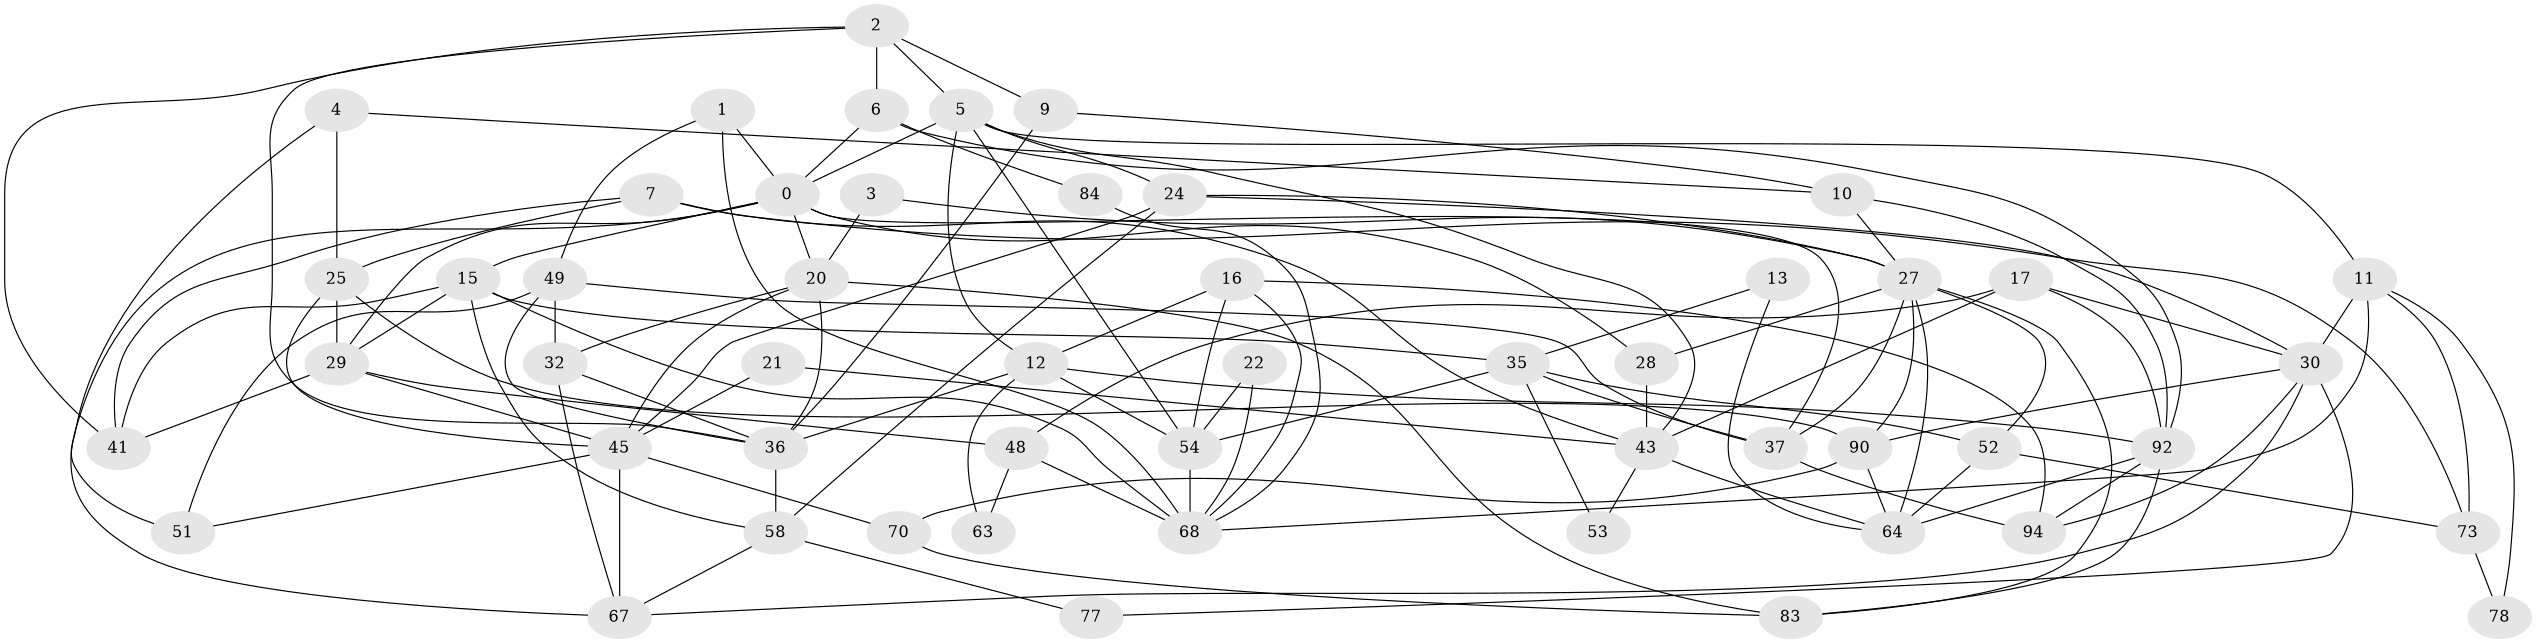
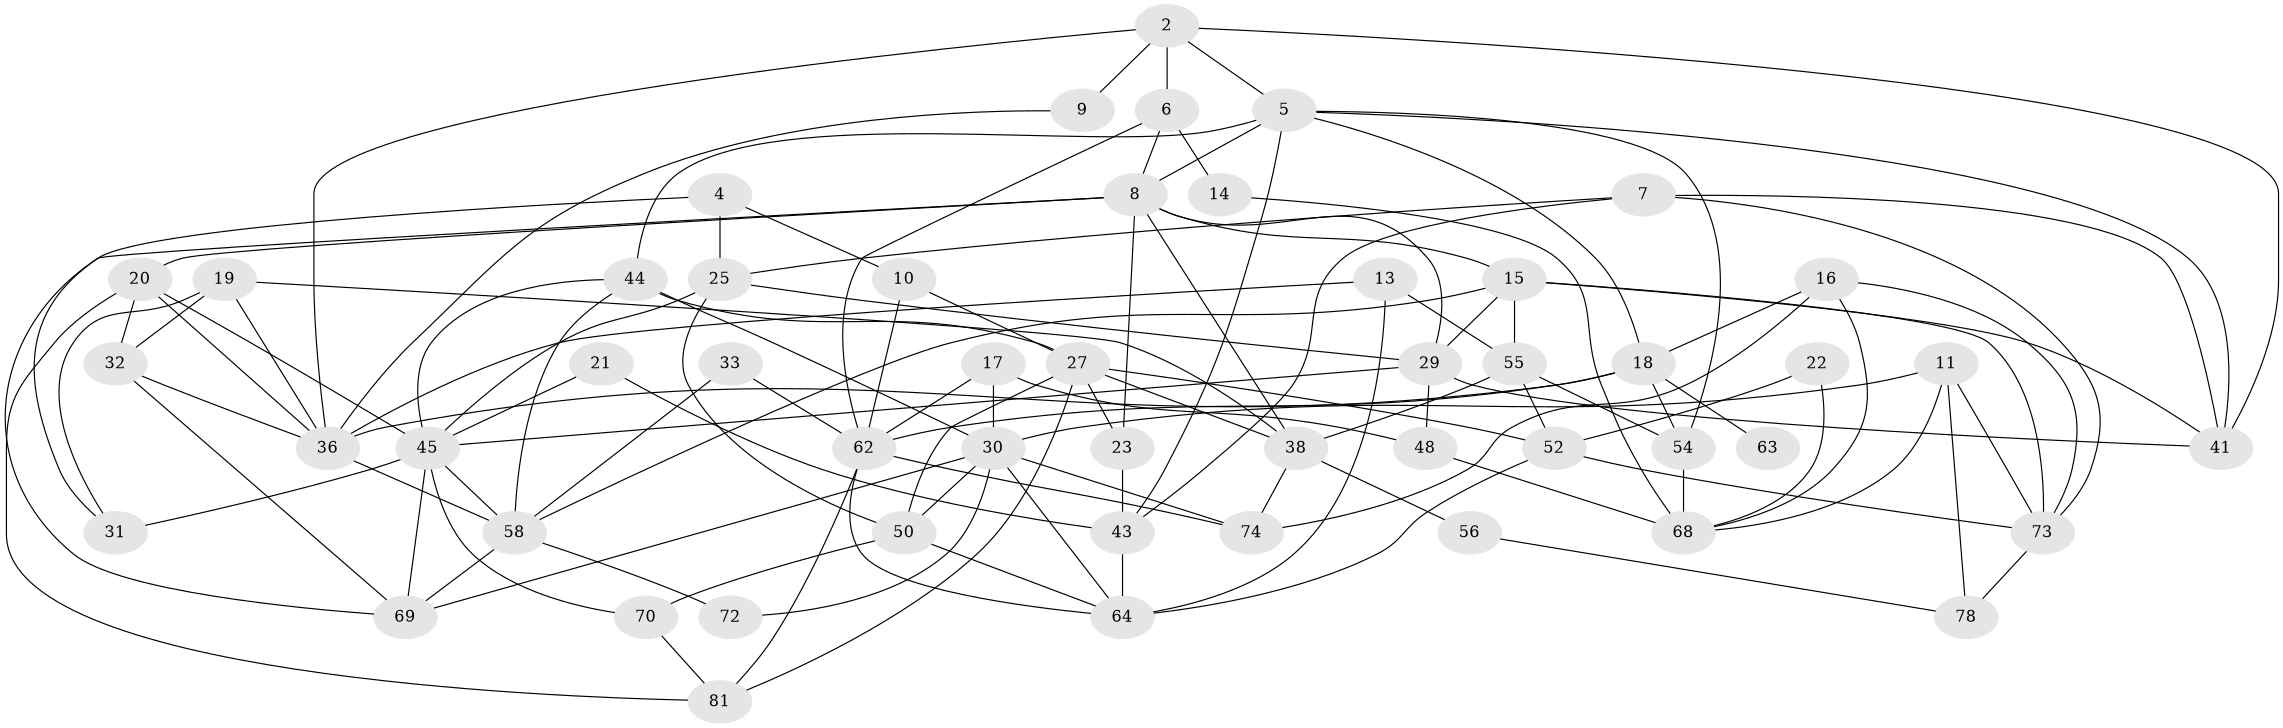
node "1": removed
edge "9" -- "10": removed
edge "5" -- "11": now "5" -- "41"
node "0": label "0" -> "8"
node "3": removed
node "84": label "84" -> "14"
node "24": label "24" -> "44"
node "49": label "49" -> "19"
edge "13" -- "36": added
edge "16" -- "54": now "16" -- "73"
node "33": added
node "12": label "12" -> "18"
node "35": label "35" -> "55"
node "28": label "28" -> "23"
edge "17" -- "43": removed
edge "15" -- "68": now "15" -- "73"
edge "22" -- "54": now "22" -- "52"
edge "27" -- "64": now "30" -- "64"
node "37": label "37" -> "38"
node "90": label "90" -> "50"
node "92": label "92" -> "62"
edge "45" -- "58": added
edge "48" -- "63": removed
node "51": label "51" -> "31"
node "56": added
node "53": removed
node "94": label "94" -> "74"
node "67": label "67" -> "69"
node "77": label "77" -> "72"
node "83": label "83" -> "81"
